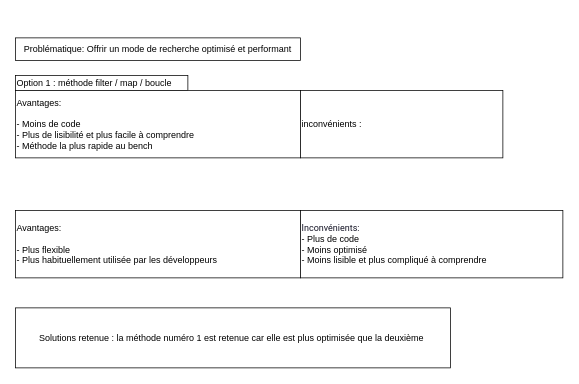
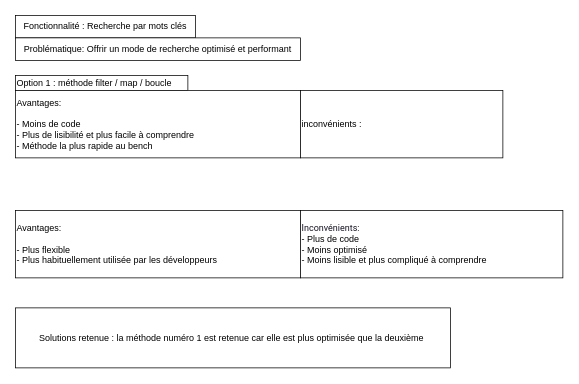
node "Fonctionnalité : Recherche par mots clés": added
